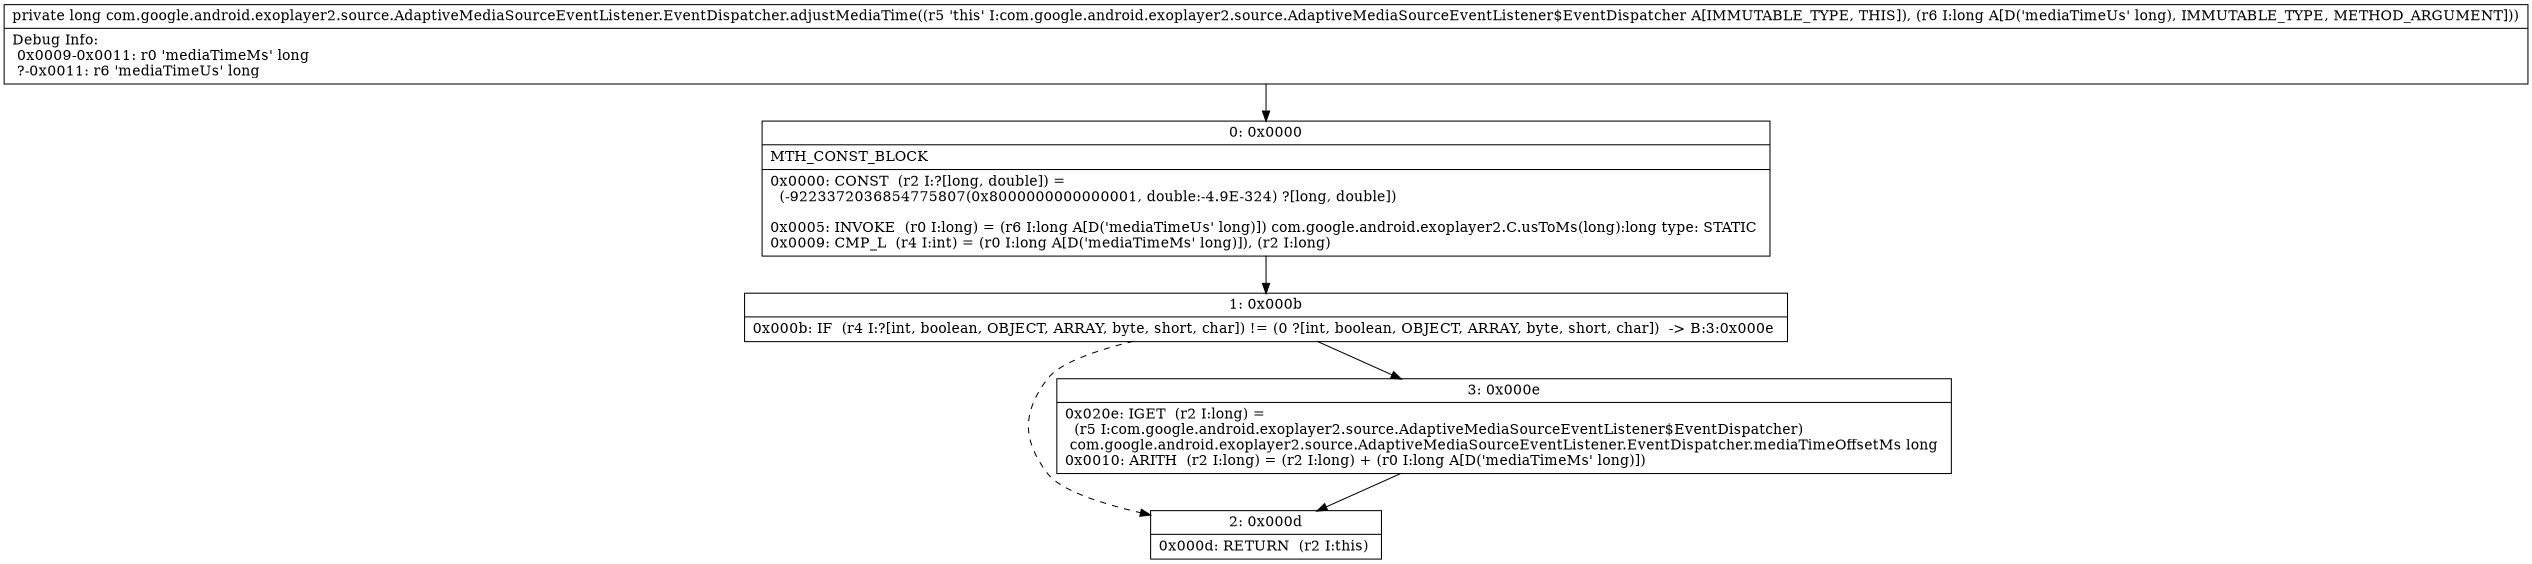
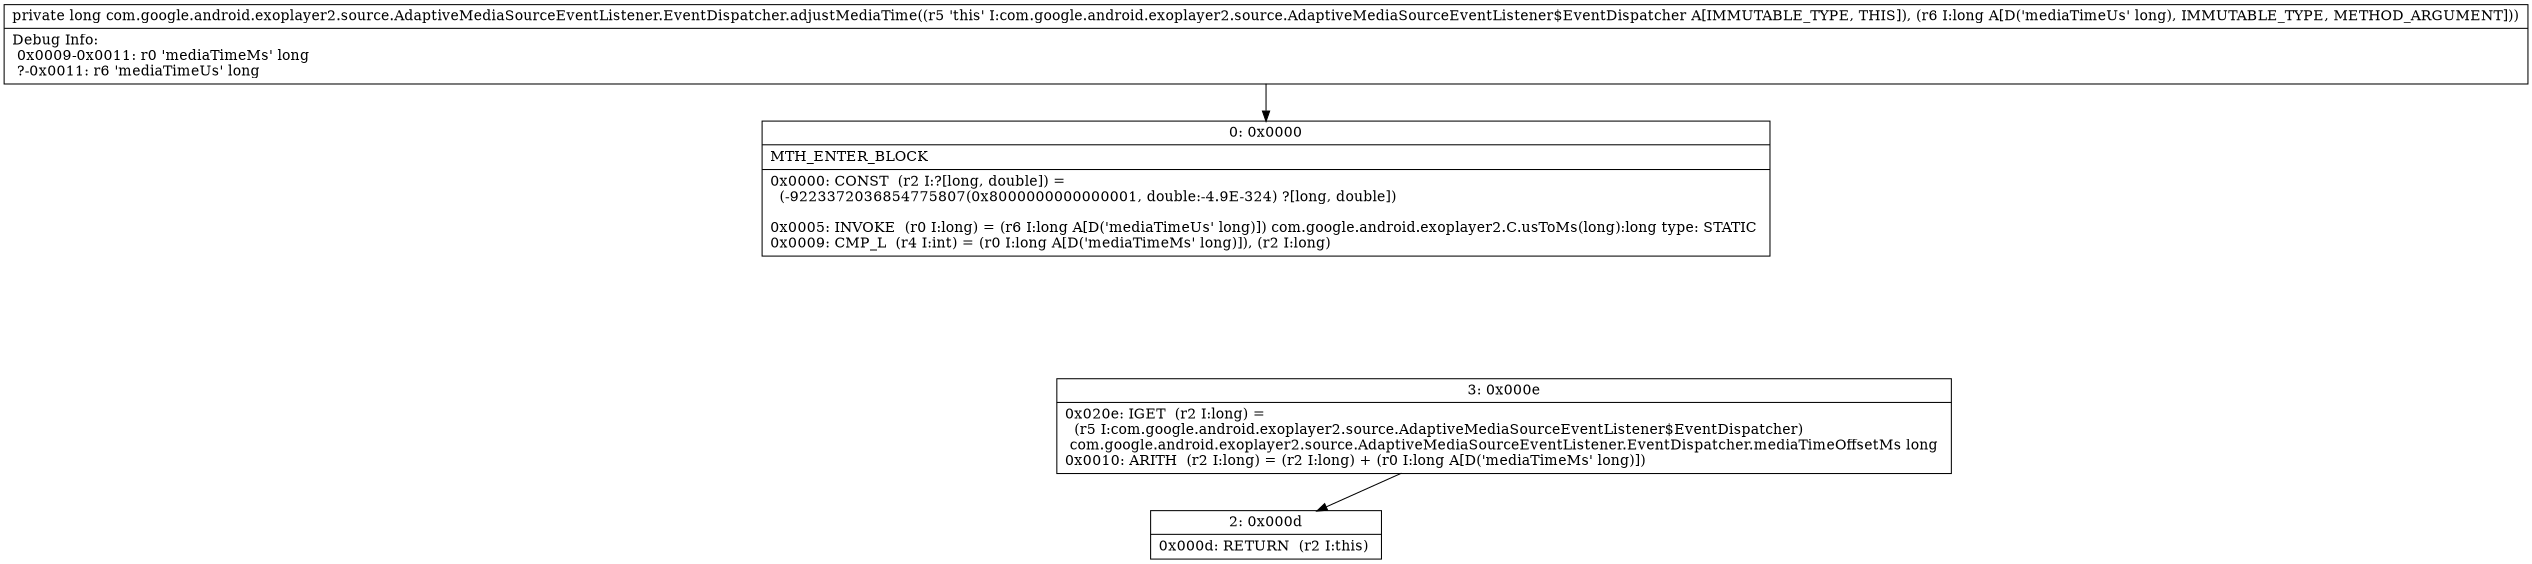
node "0: 0x0000": text "MTH_CONST_BLOCK" -> "MTH_ENTER_BLOCK"
node "1: 0x000b": removed
